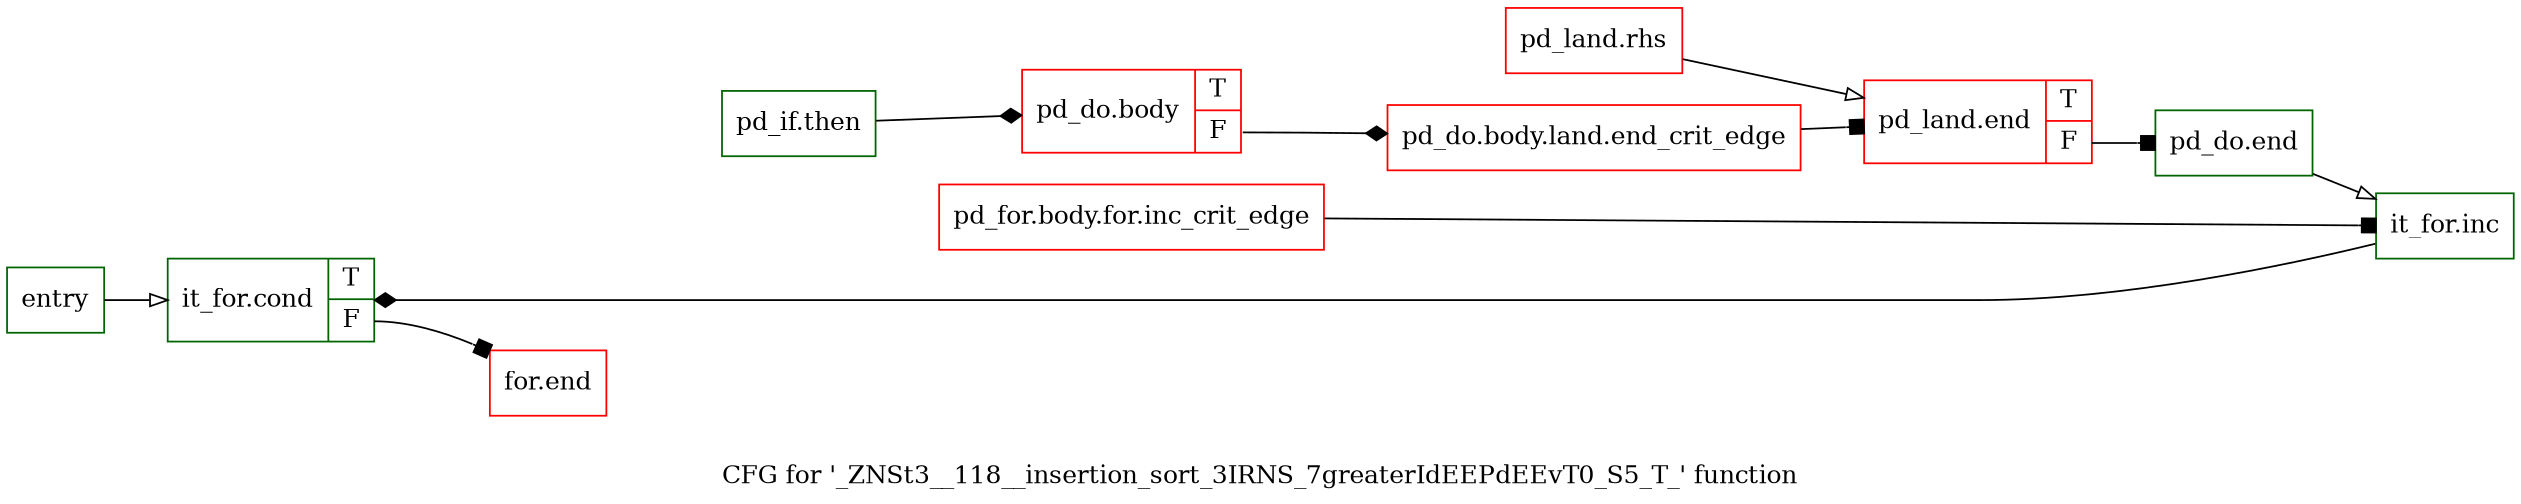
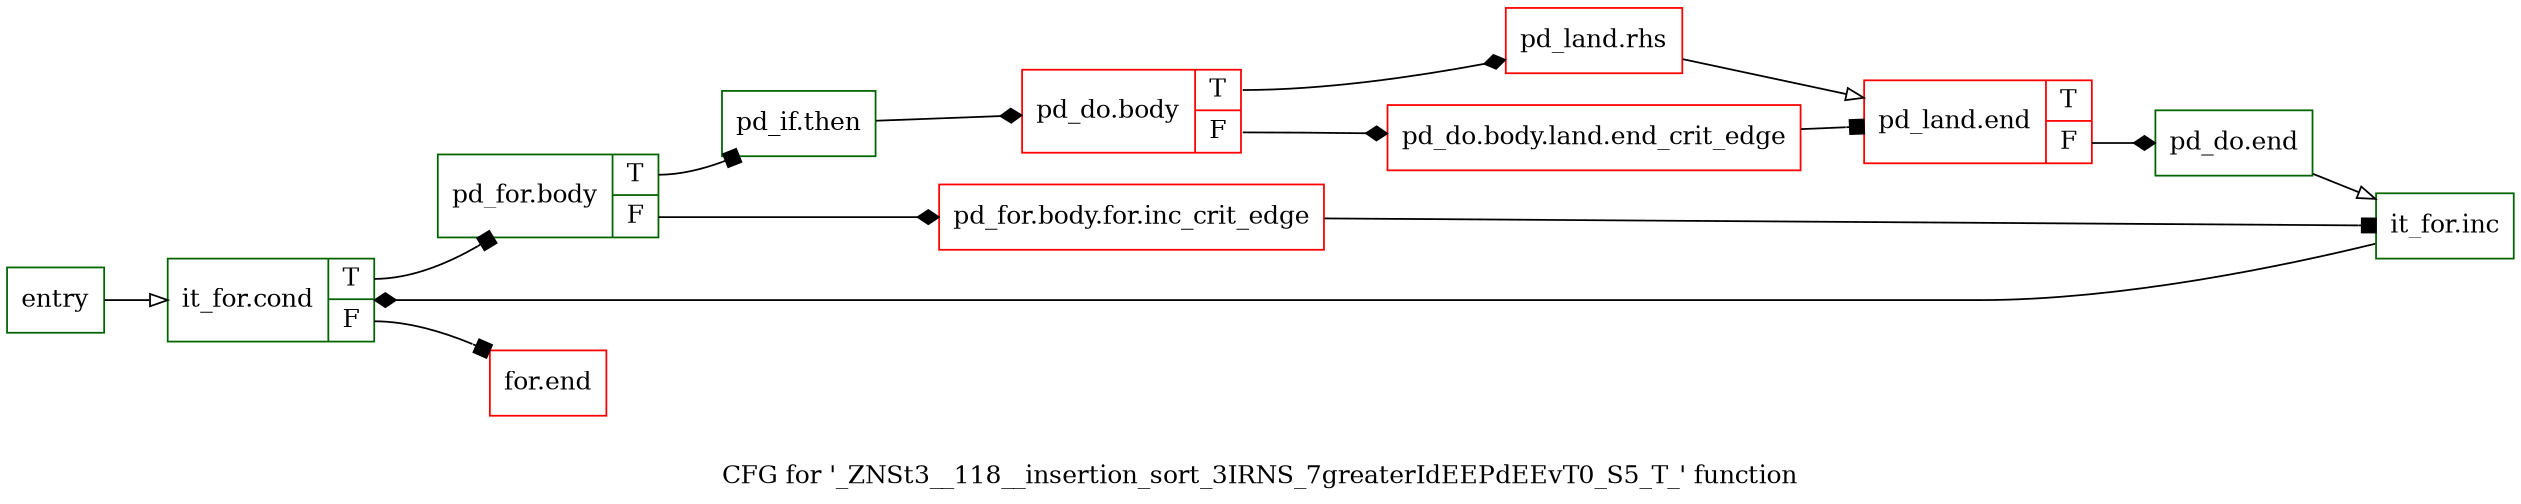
edge "pd_do.body" -> "pd_land.rhs": added
edge "pd_land.end" -> "pd_do.end": arrowhead box -> diamond
node "pd_for.body": added
